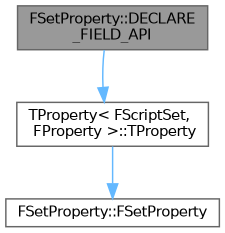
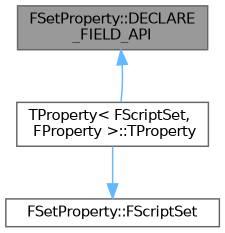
edge "FSetProperty::DECLARE _FIELD_API" -> "TProperty< FScriptSet, FProperty >::TProperty": reversed
node "FSetProperty::FSetProperty": label "FSetProperty::FSetProperty" -> "FSetProperty::FScriptSet"
